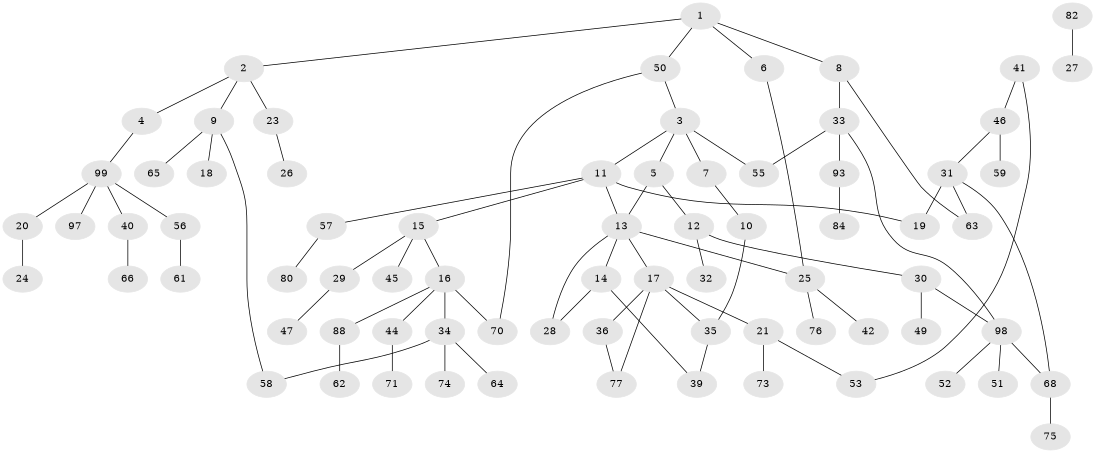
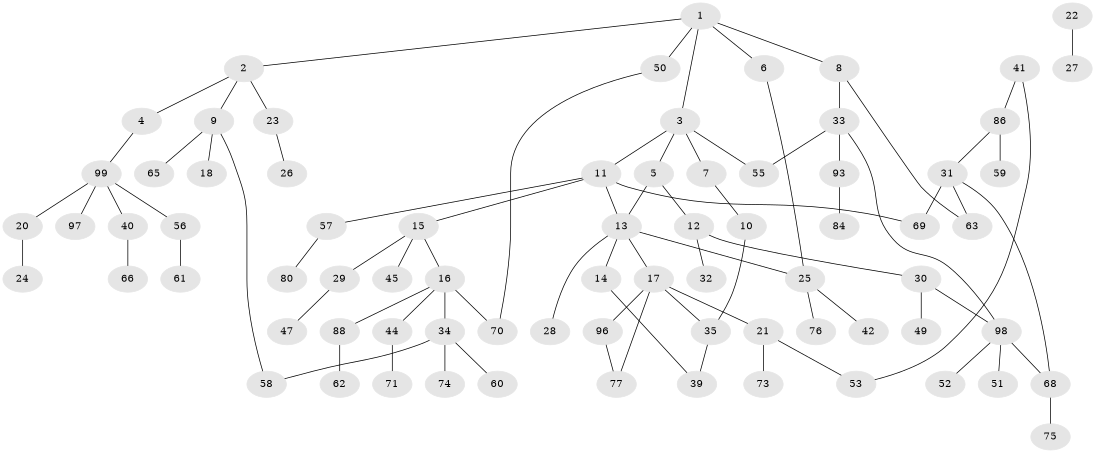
node "82": label "82" -> "22"
edge "50" -- "3": now "1" -- "3"
node "46": label "46" -> "86"
node "19": label "19" -> "69"
edge "14" -- "28": removed
node "36": label "36" -> "96"
node "64": label "64" -> "60"
